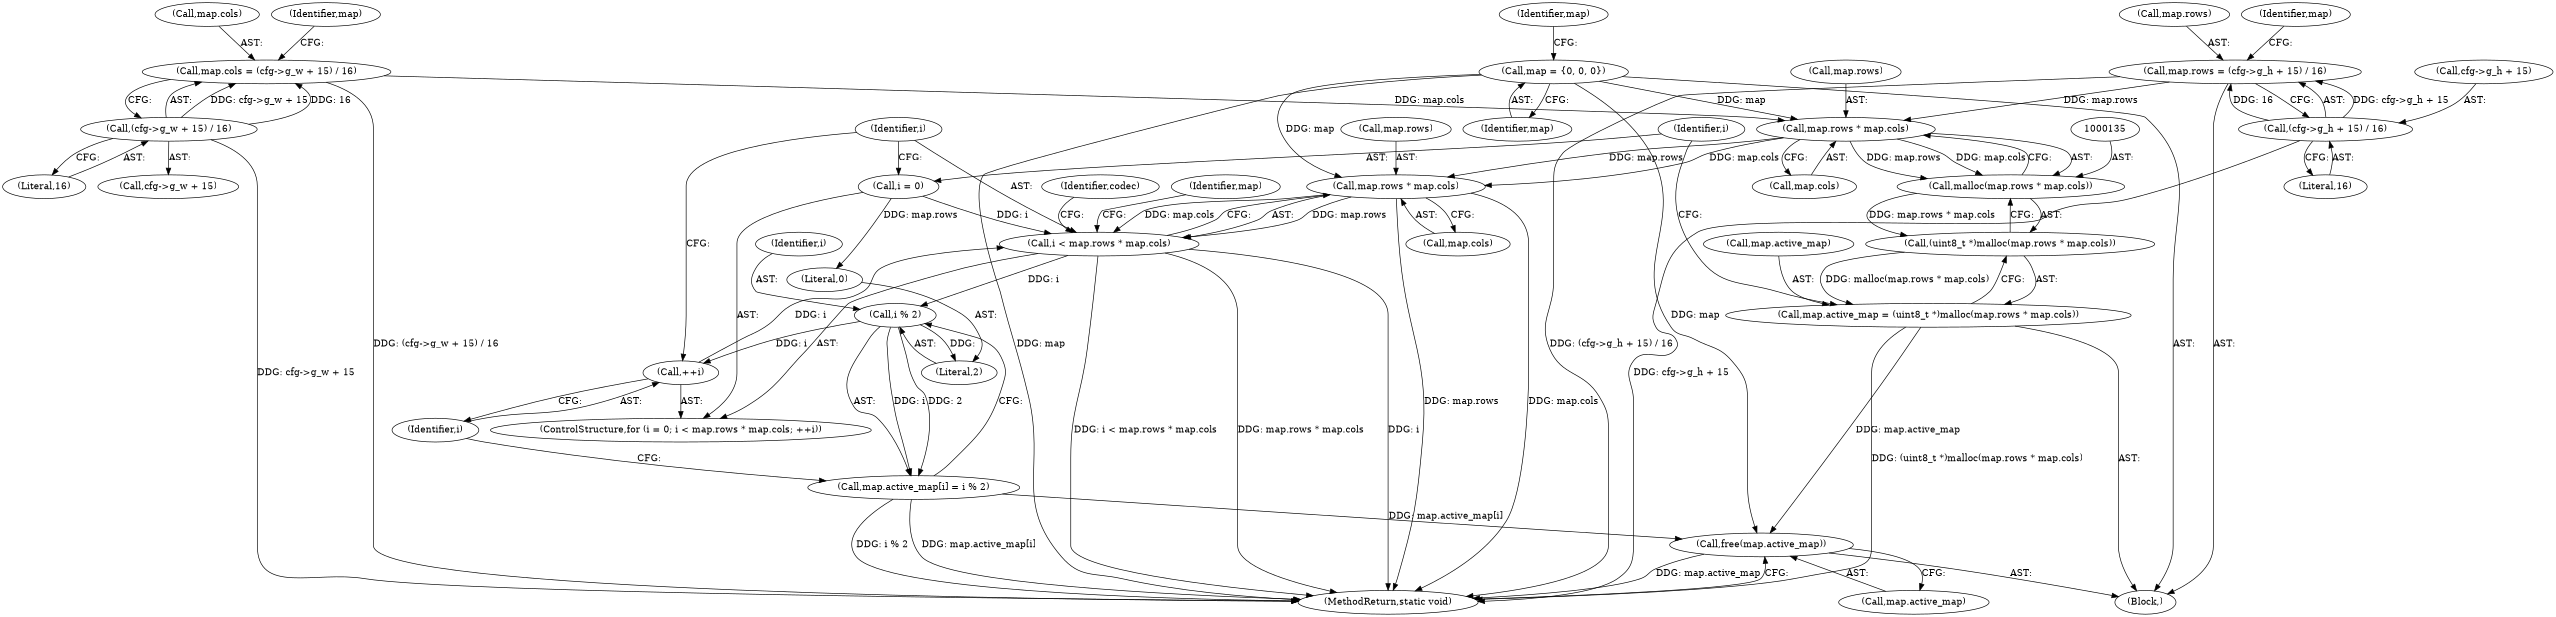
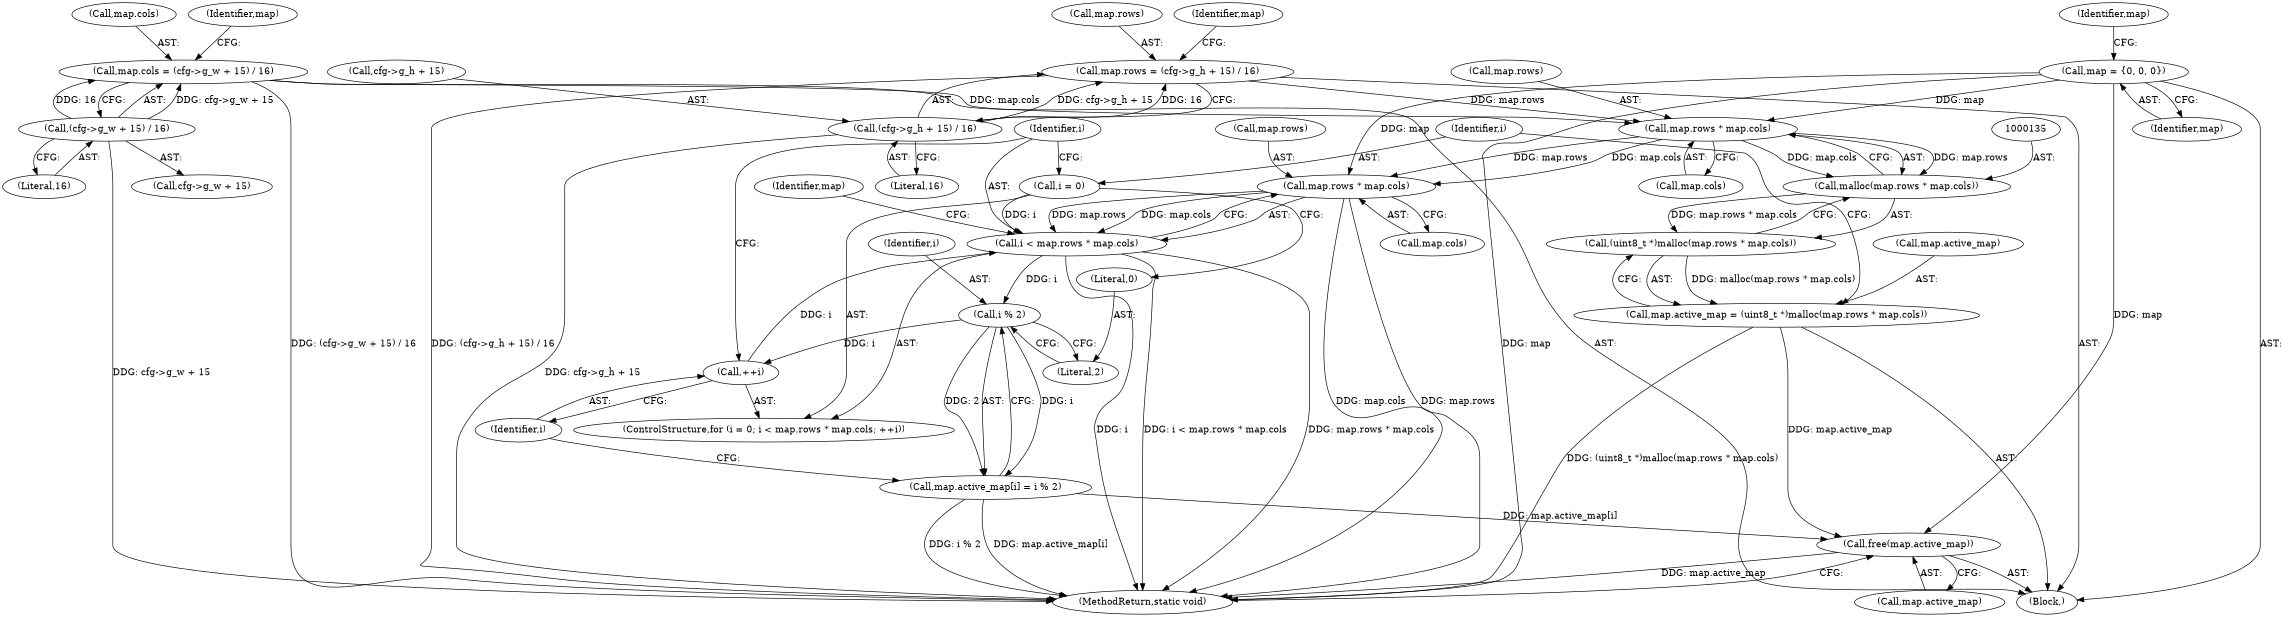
edge "(Call,map.cols = (cfg->g_w + 15) / 16)" -> "(Block,)": added, label "AST:"
node "(Identifier,codec)": removed
edge "(Call,i = 0)" -> "(Literal,0)": label "DDG: map.rows" -> "CFG: "
edge "(Literal,2)" -> "(Call,i % 2)": label "AST: " -> "CFG: "
edge "(Call,i % 2)" -> "(Literal,2)": label "DDG: " -> "CFG: "
